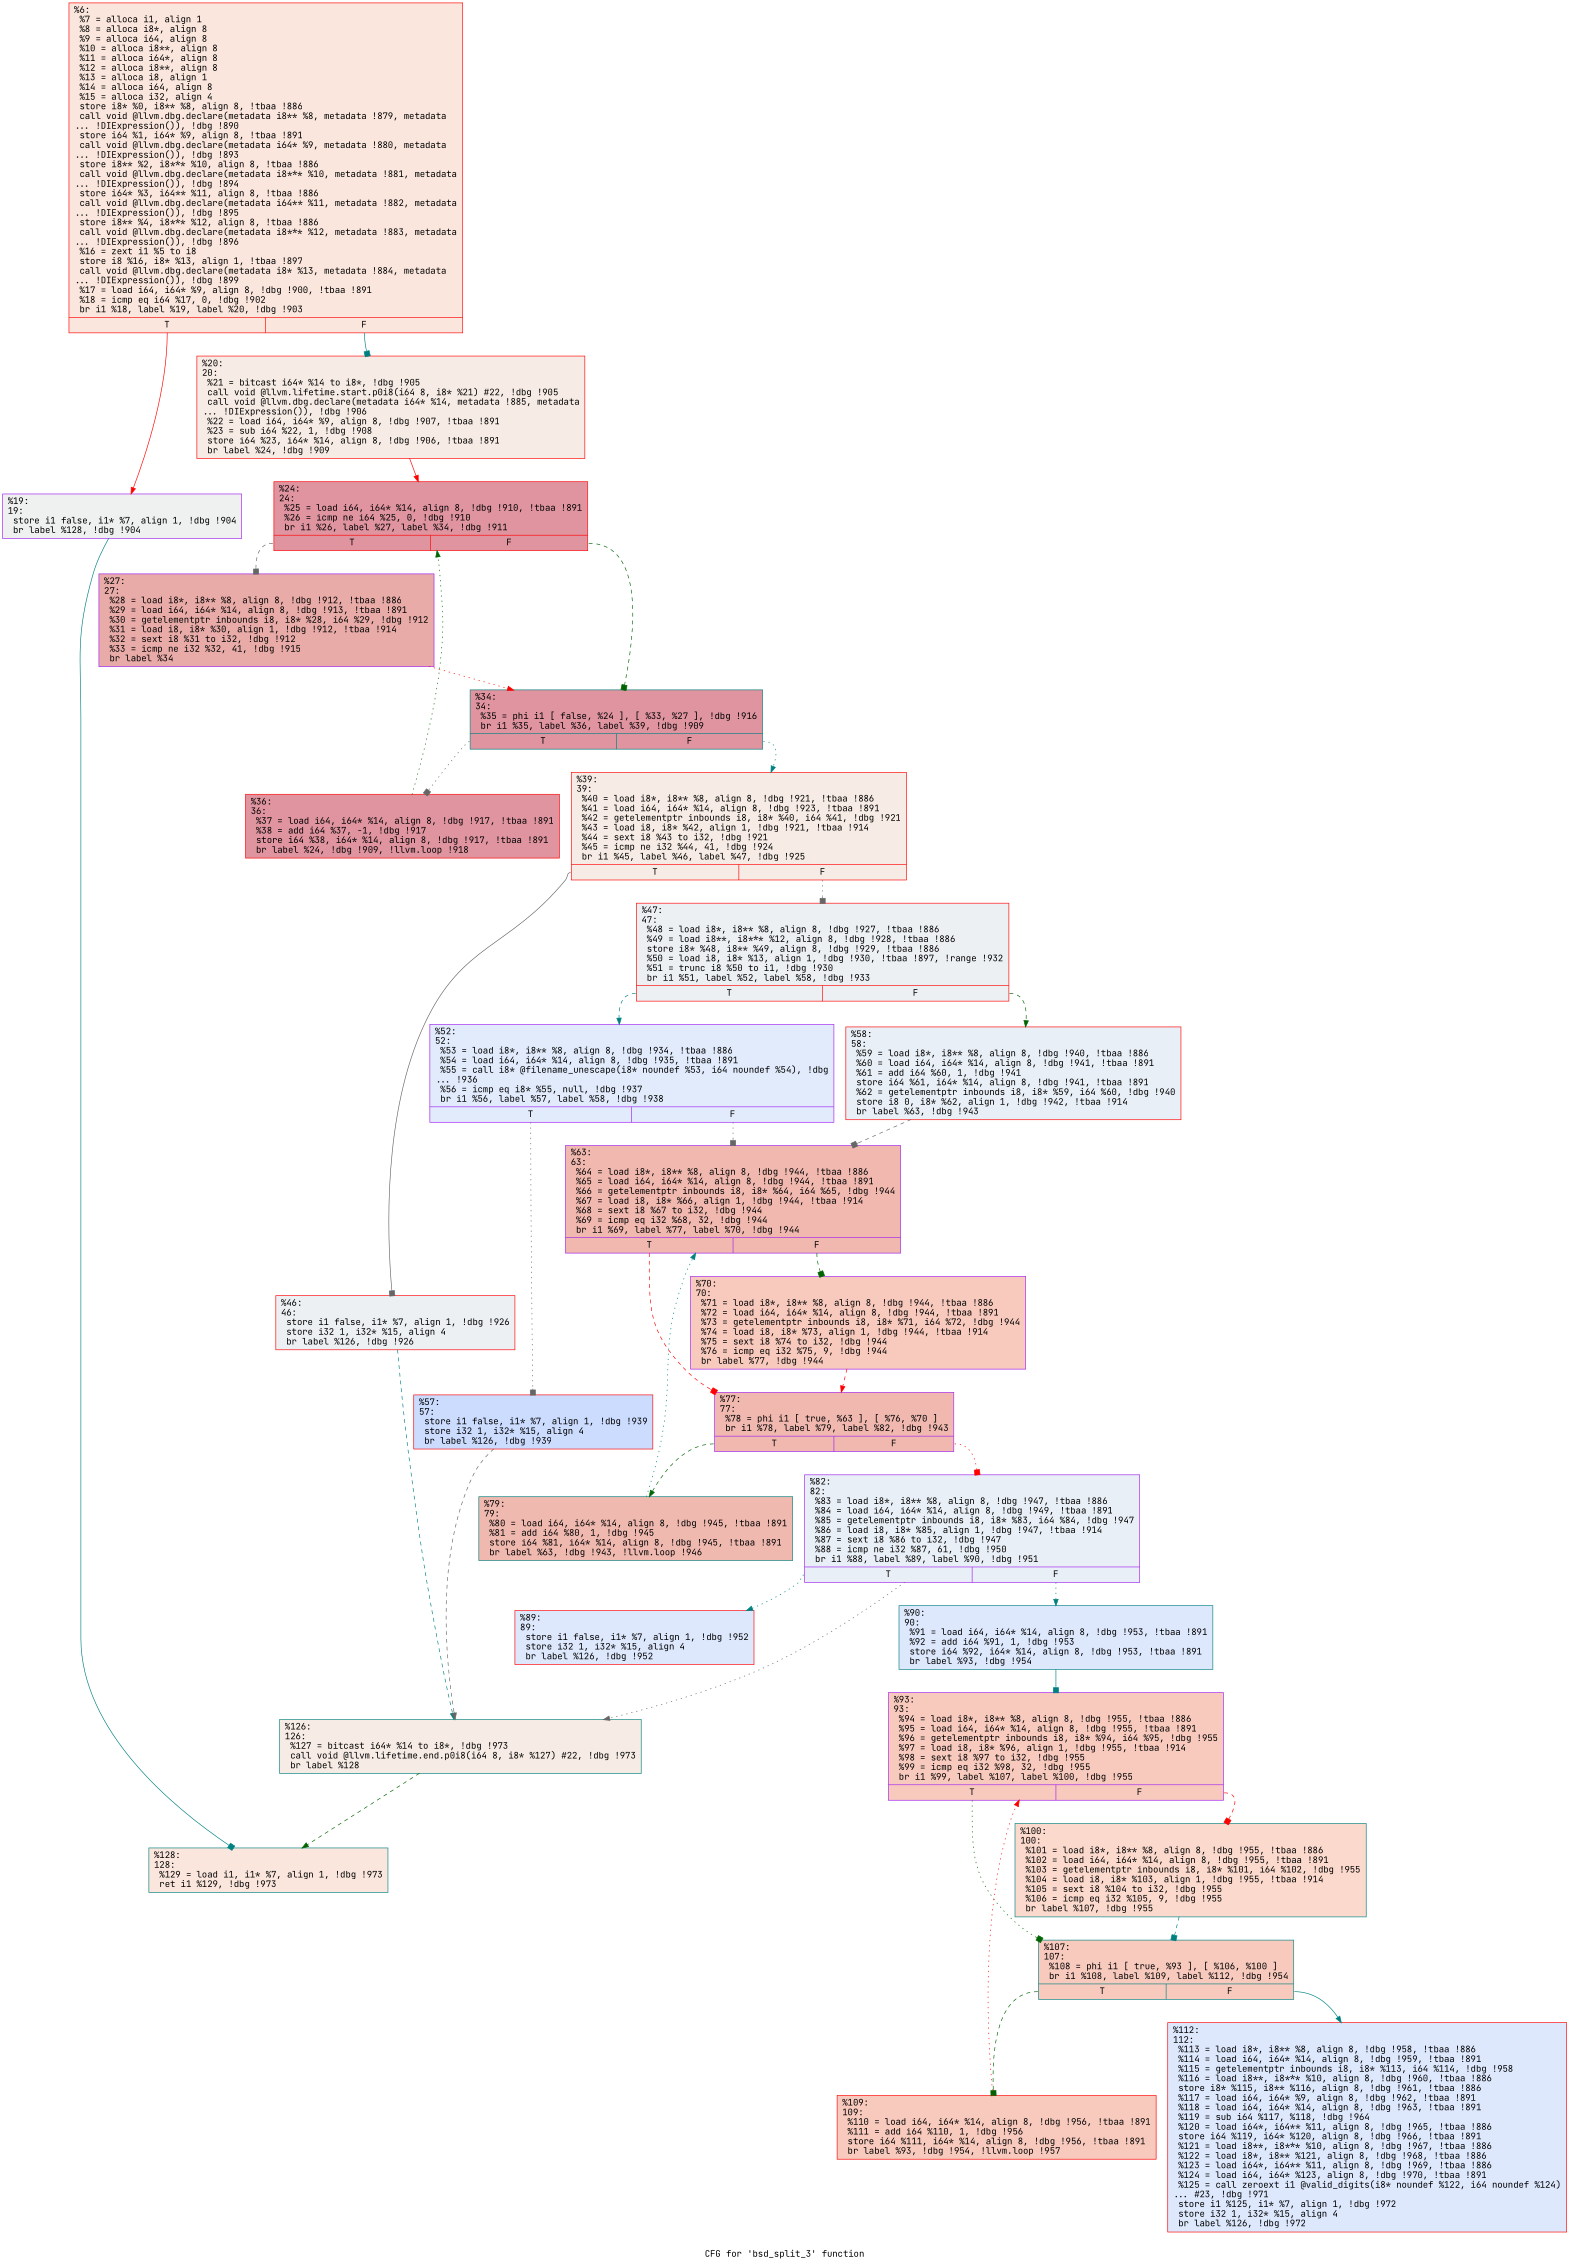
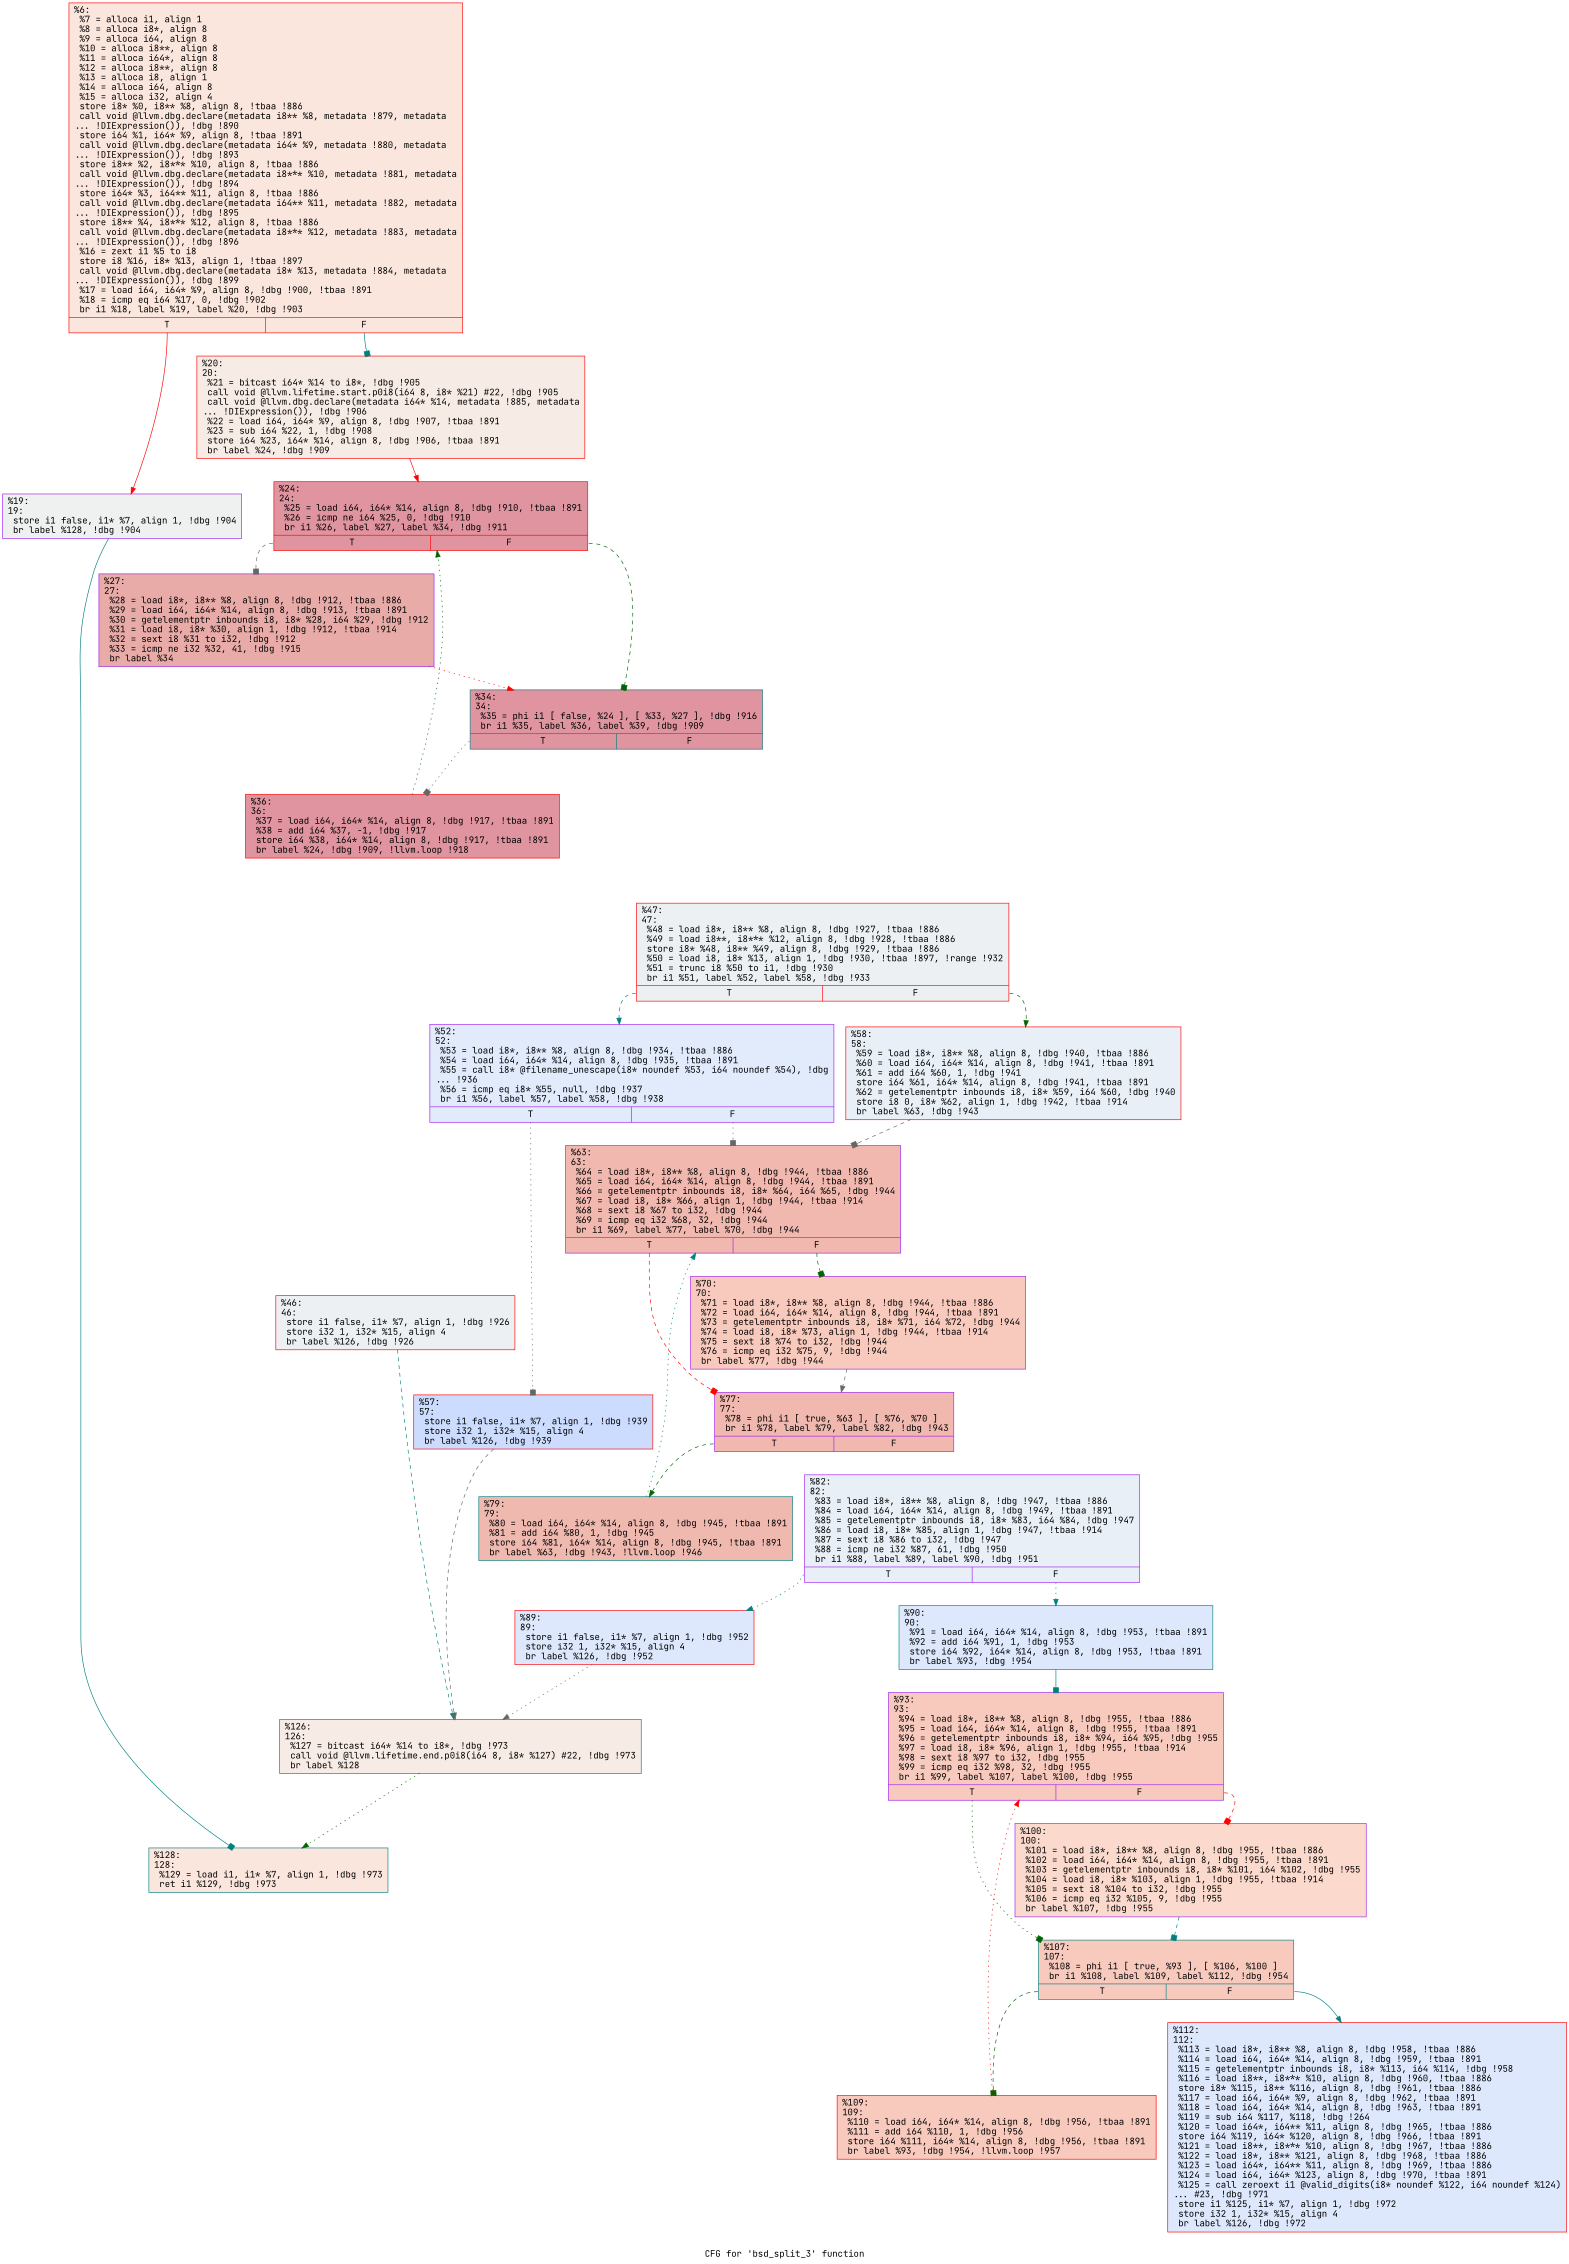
node "%39:": removed
edge "%70:" -> "%77:": color red -> gray40
edge "%77:" -> "%82:": removed
edge "%82:" -> "%126:": now "%89:" -> "%126:"
edge "%126:" -> "%128:": style dashed -> dotted
node "%100:": color teal -> purple
node "%112:": text "%119 = sub i64 %117, %118, !dbg !964" -> "%119 = sub i64 %117, %118, !dbg !264"
